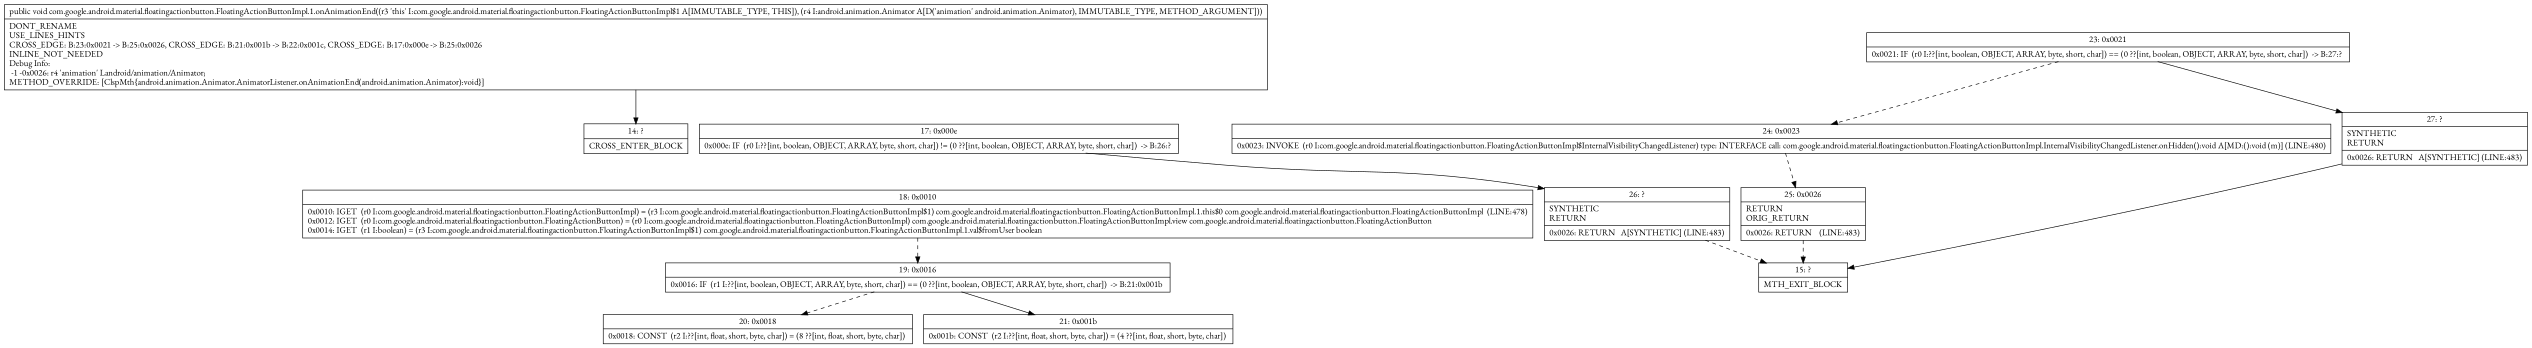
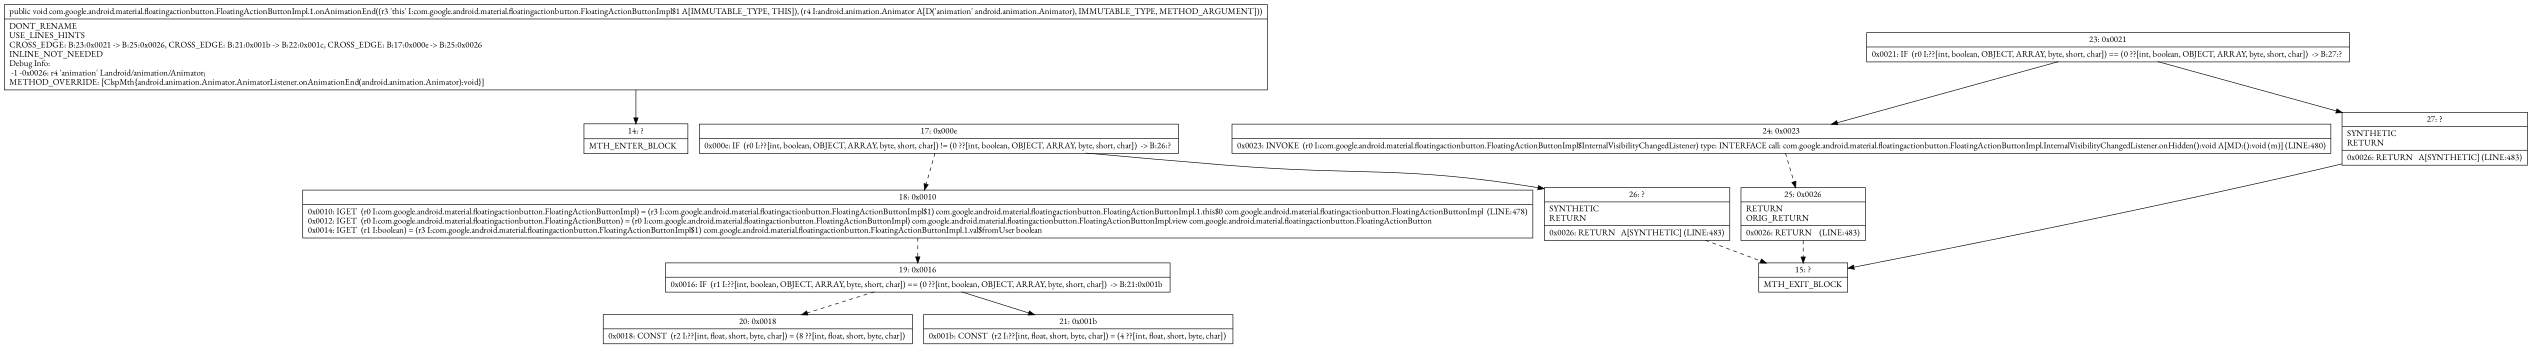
edge "23: 0x0021" -> "24: 0x0023": style dashed -> solid
node "14: ?": text "CROSS_ENTER_BLOCK" -> "MTH_ENTER_BLOCK"
edge "17: 0x000e" -> "18: 0x0010": added
